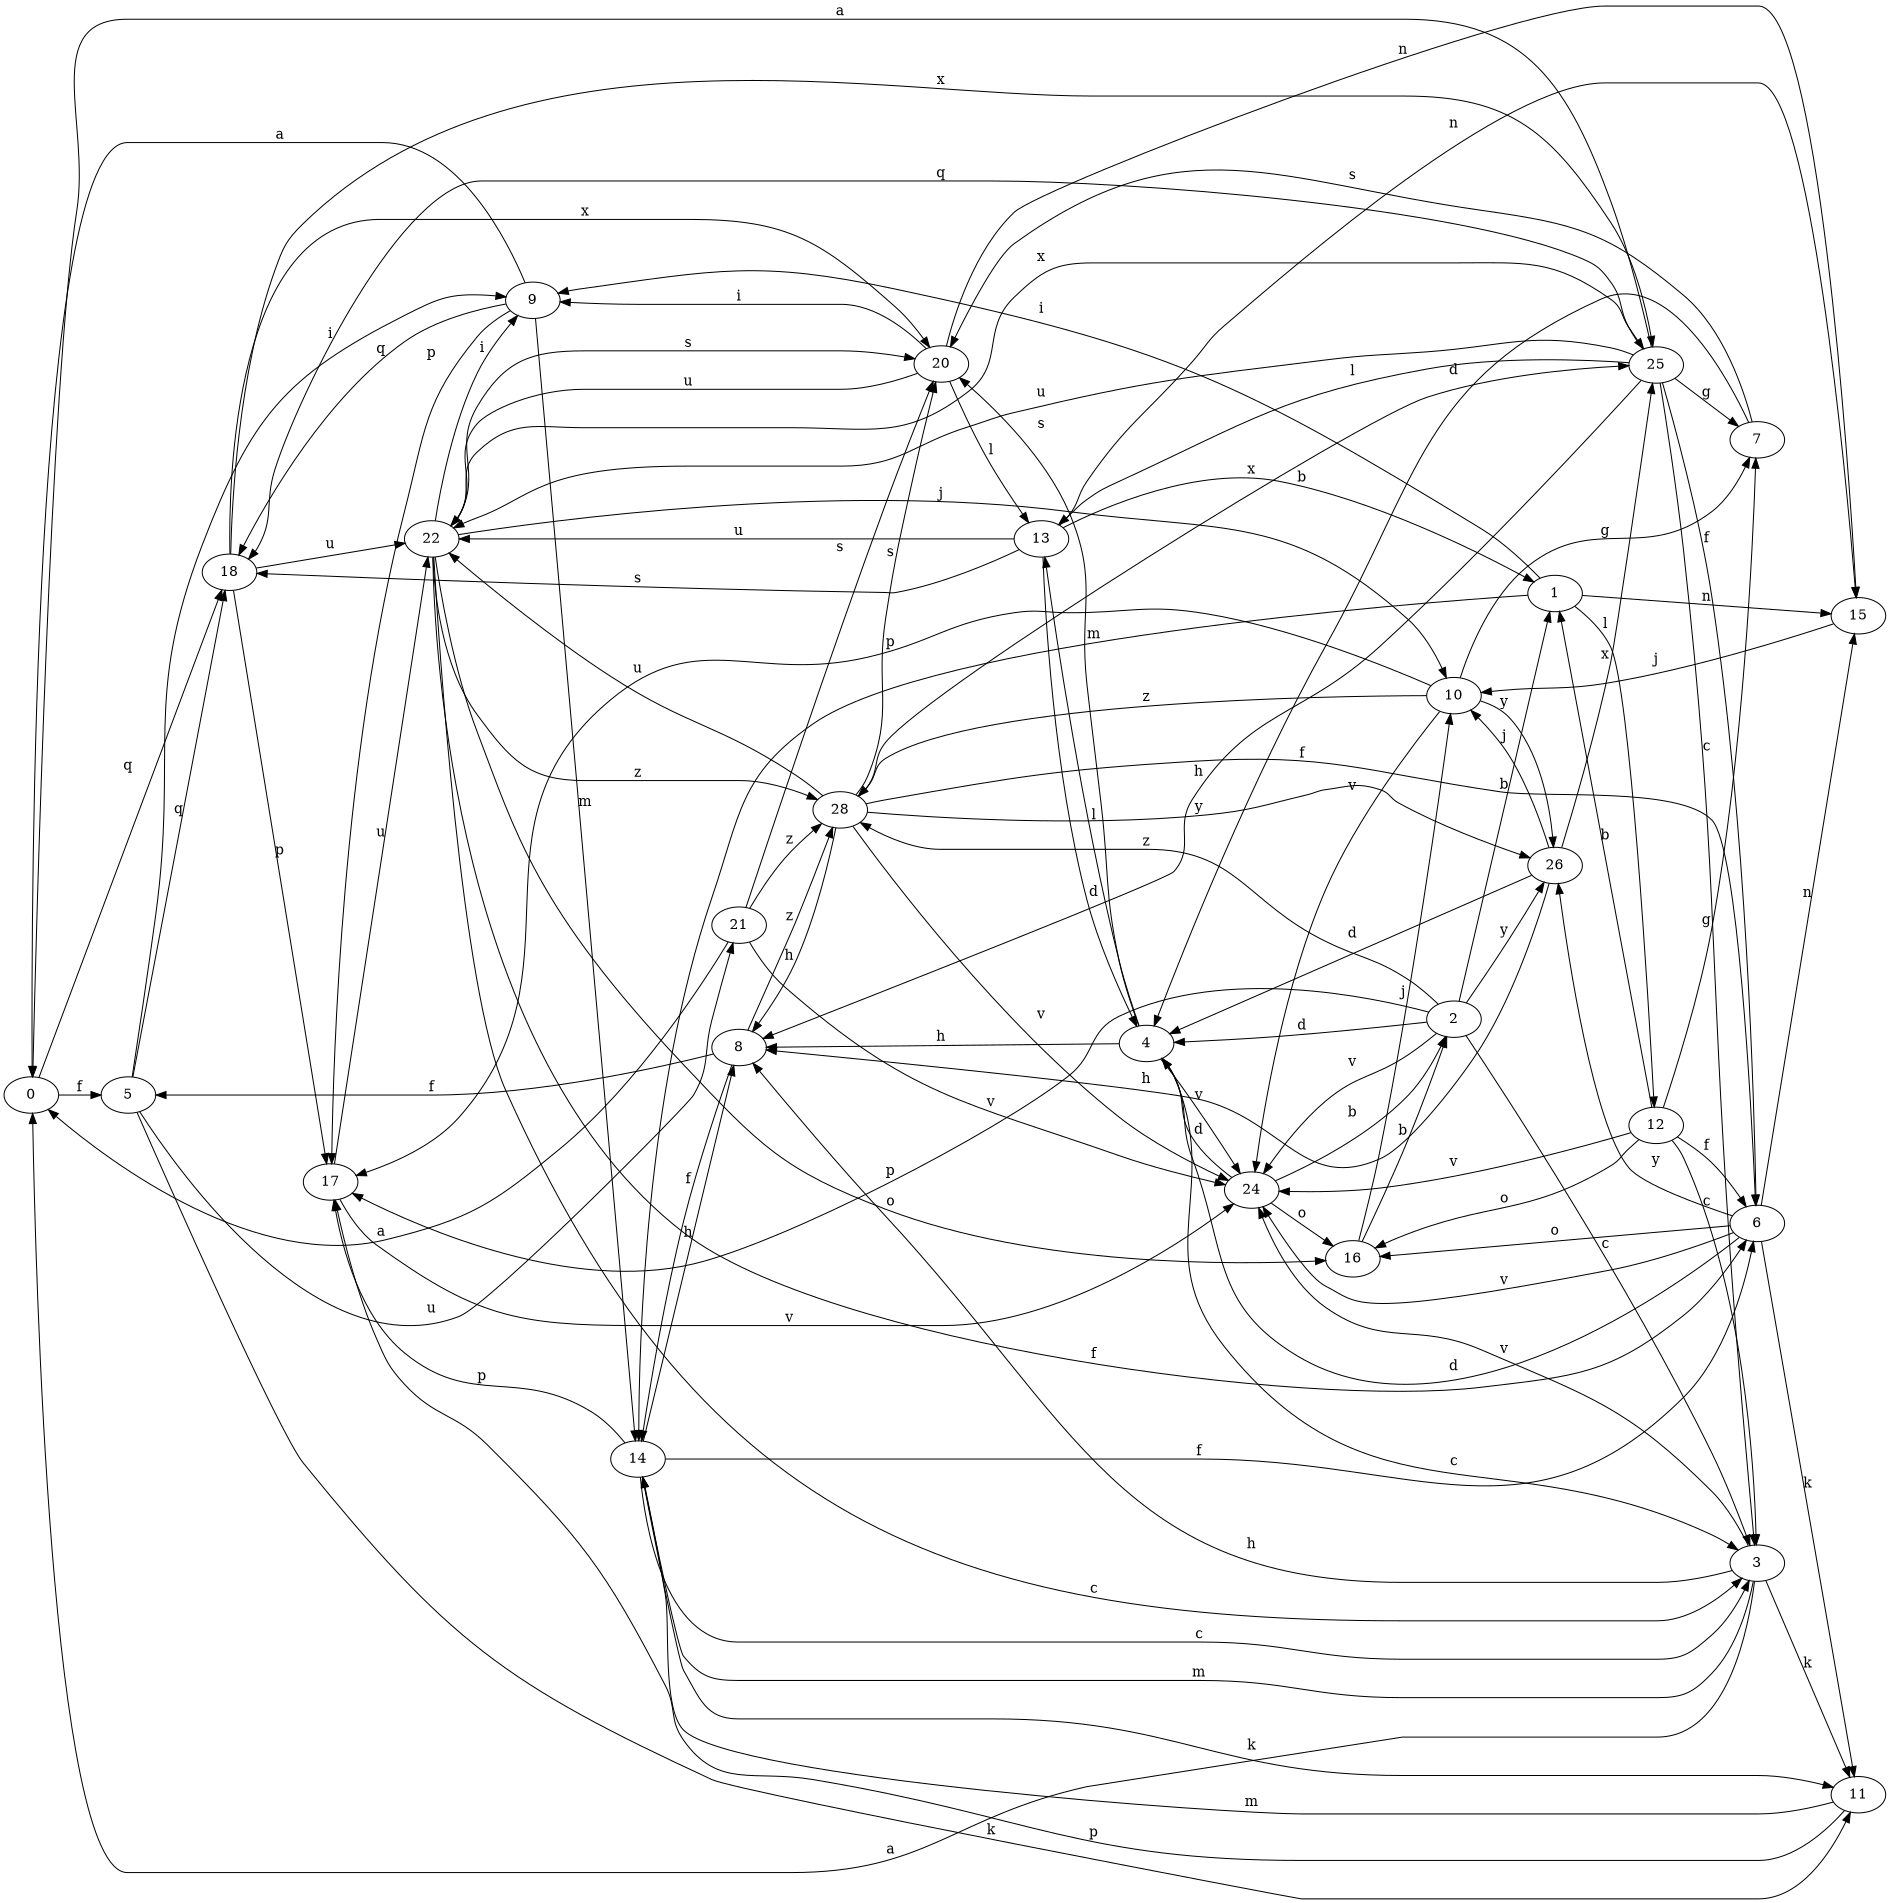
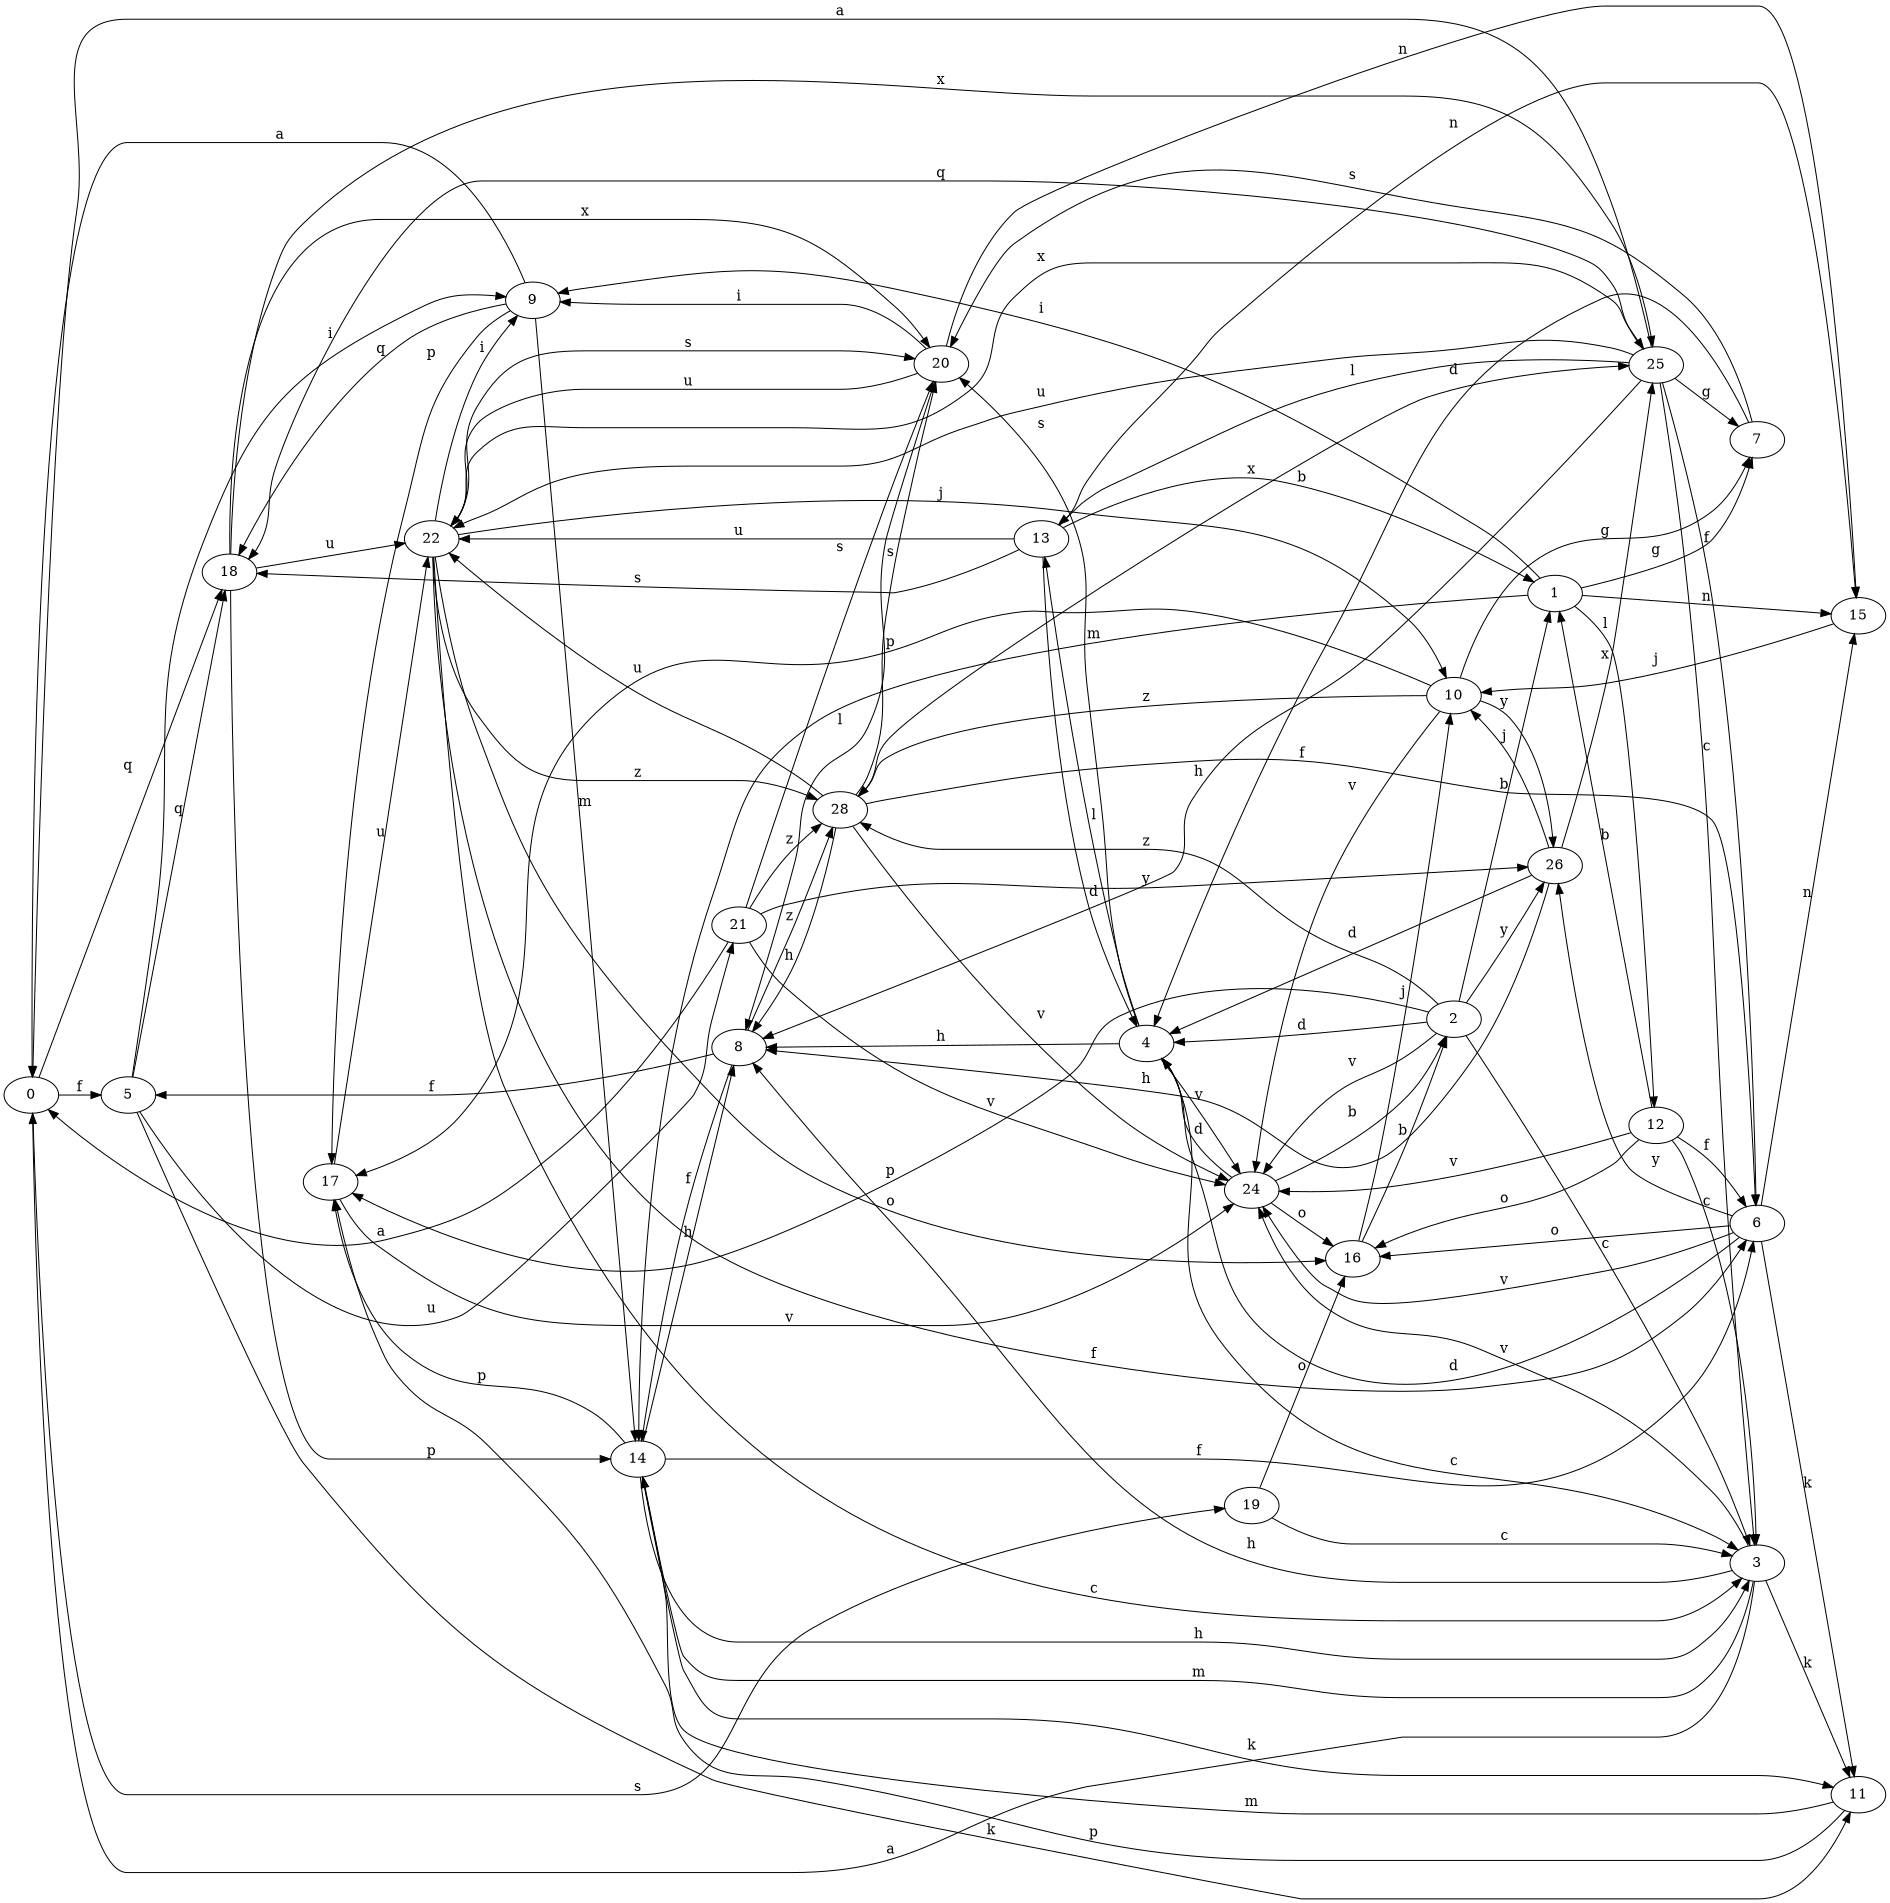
edge "20" -> "13": now "20" -> "8"
edge "12" -> "7": now "1" -> "7"
edge "28" -> "26": now "21" -> "26"
edge "18" -> "17": now "18" -> "14"
node "19": added
edge "14" -> "3": label "c" -> "h"
